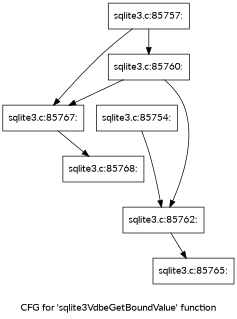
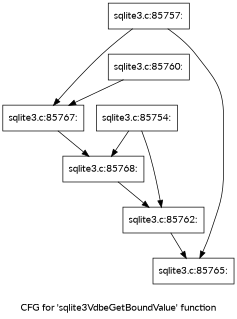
edge "sqlite3.c:85757:" -> "sqlite3.c:85760:": now "sqlite3.c:85757:" -> "sqlite3.c:85765:"
edge "sqlite3.c:85760:" -> "sqlite3.c:85762:": now "sqlite3.c:85768:" -> "sqlite3.c:85762:"
edge "sqlite3.c:85754:" -> "sqlite3.c:85768:": added
